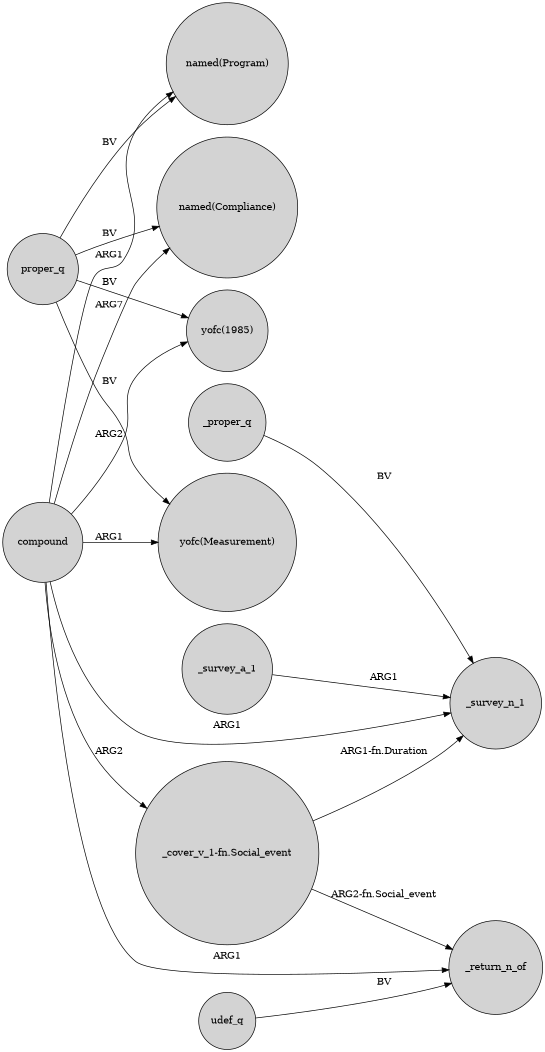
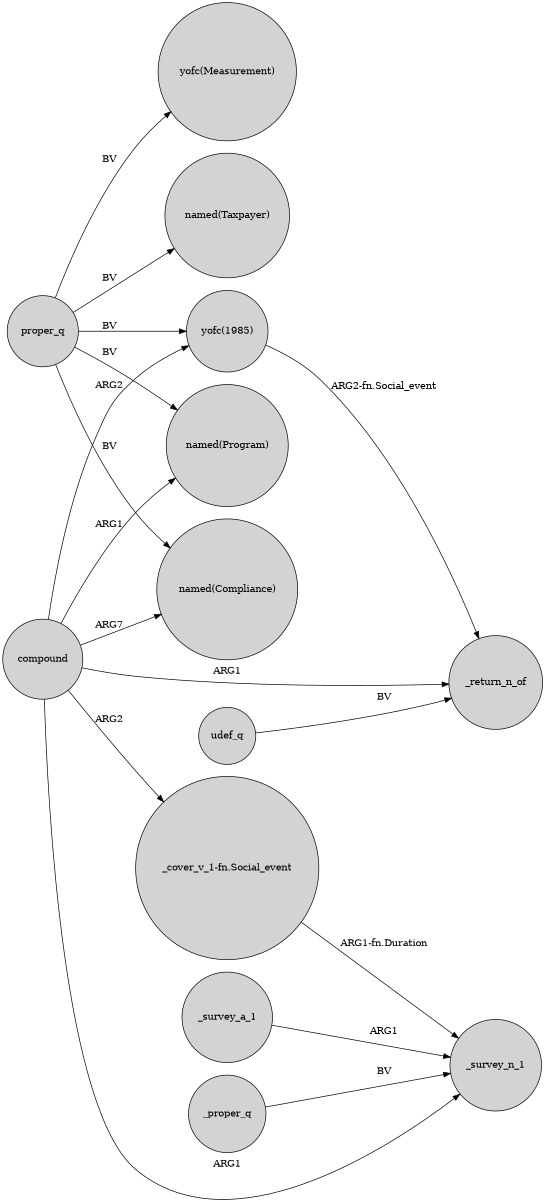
node "named(Taxpayer)": added
edge "compound" -> "yofc(Measurement)": removed, label "ARG1"
edge "_cover_v_1-fn.Social_event" -> "_return_n_of": now "yofc(1985)" -> "_return_n_of"
